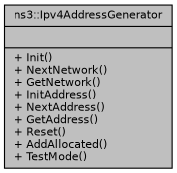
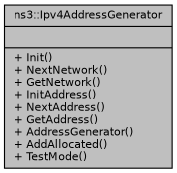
node "ns3::Ipv4AddressGenerator": text "+ Reset()" -> "+ AddressGenerator()"
